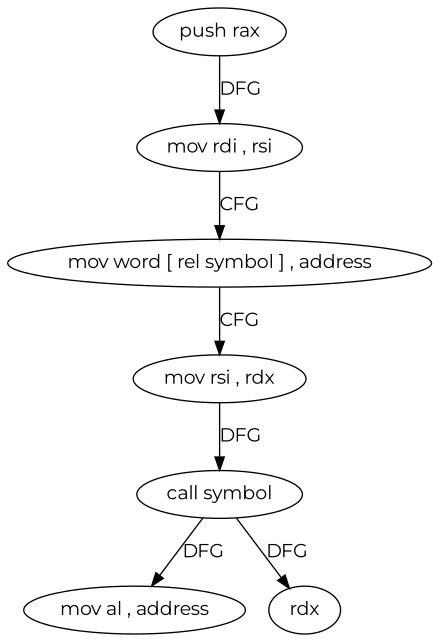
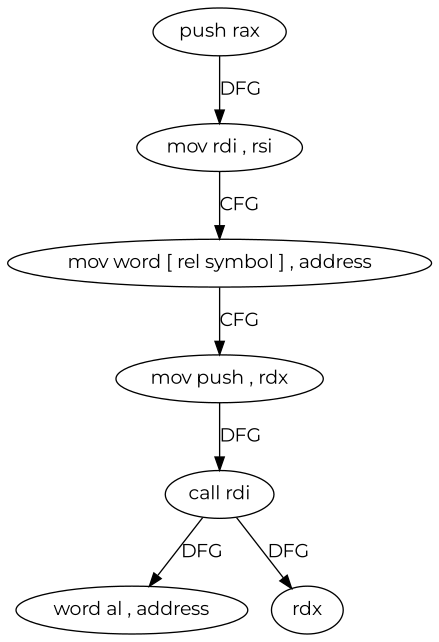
node "mov rsi , rdx": label "mov rsi , rdx" -> "mov push , rdx"
node "call symbol": label "call symbol" -> "call rdi"
node "mov al , address": label "mov al , address" -> "word al , address"
